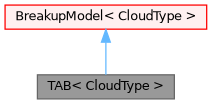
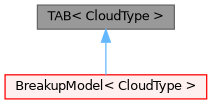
edge "TAB< CloudType >" -> "BreakupModel< CloudType >": reversed
